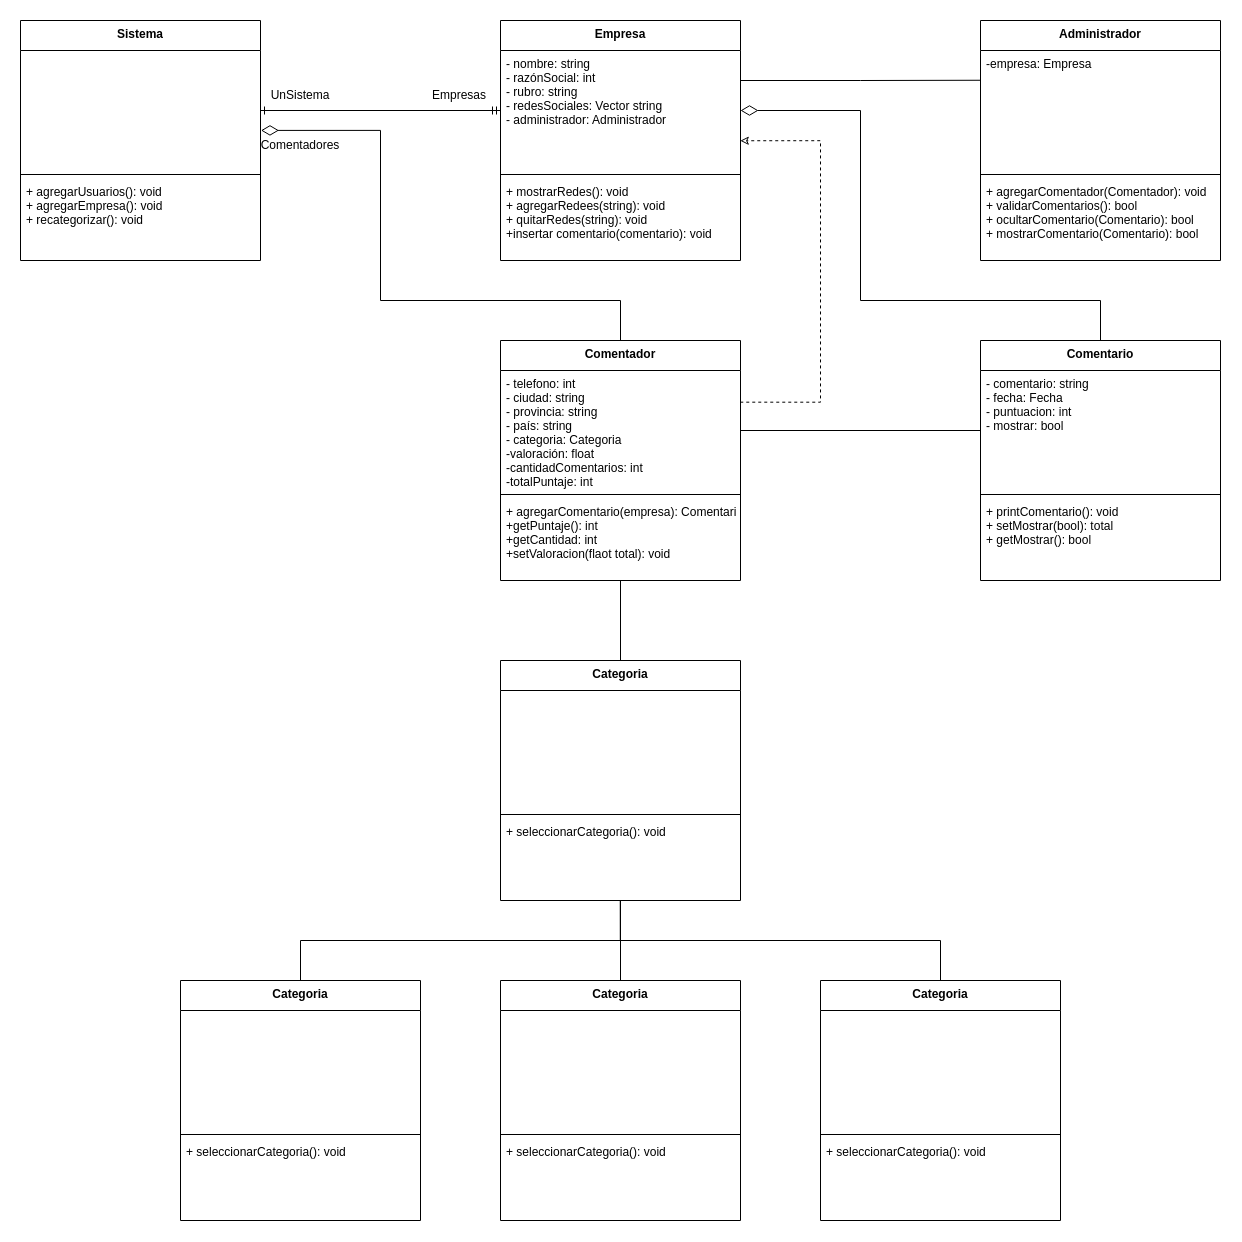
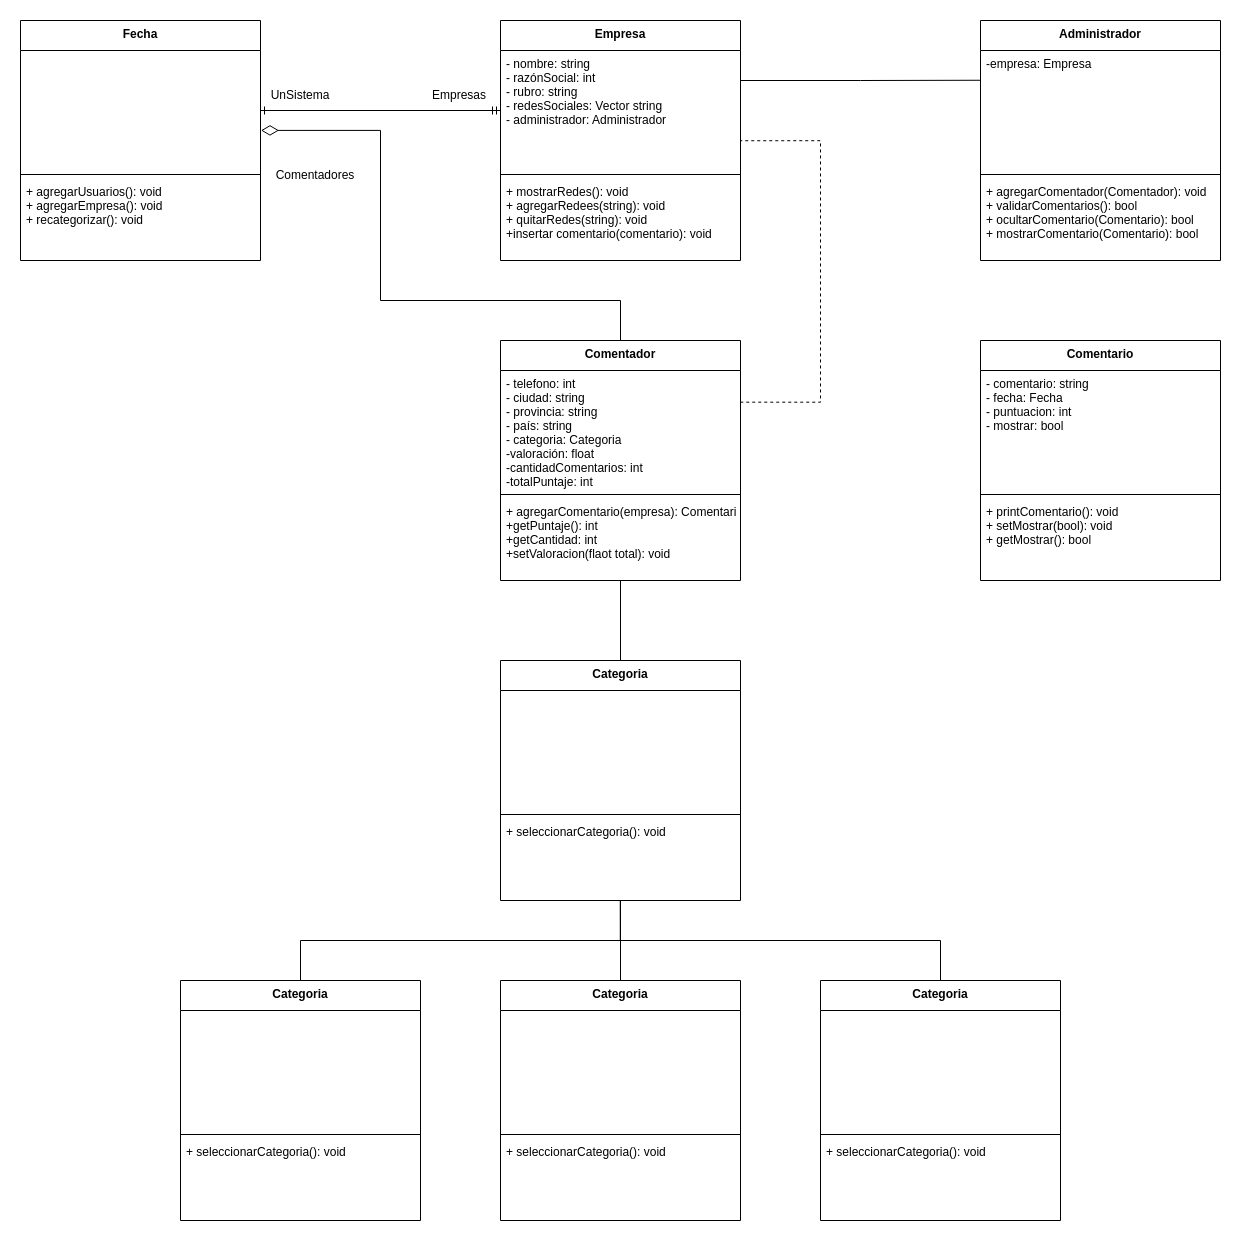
node "Sistema": label "Sistema" -> "Fecha"
edge "- telefono: int - ciudad: string - provincia: string - país: string - categoria: Categoria -valoración: float -cantidadComentarios: int -totalPuntaje: int" -> "- nombre: string - razónSocial: int - rubro: string - redesSociales: Vector string - administrador: Administrador": arrowhead classic -> none
node "Comentadores": moved (301, 146) -> (316, 176)
edge "Comentario" -> "- nombre: string - razónSocial: int - rubro: string - redesSociales: Vector string - administrador: Administrador": removed
edge "- telefono: int - ciudad: string - provincia: string - país: string - categoria: Categoria -valoración: float -cantidadComentarios: int -totalPuntaje: int" -- "- comentario: string - fecha: Fecha - puntuacion: int - mostrar: bool": removed
node "+ printComentario(): void + setMostrar(bool): total + getMostrar(): bool": label "+ printComentario(): void + setMostrar(bool): total + getMostrar(): bool" -> "+ printComentario(): void + setMostrar(bool): void + getMostrar(): bool"
